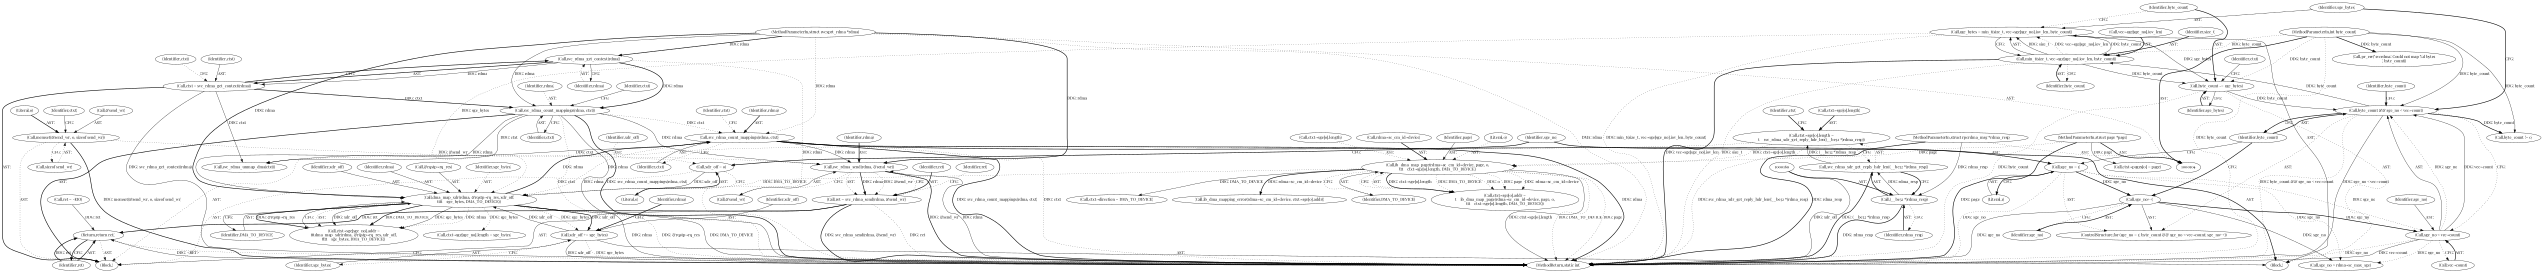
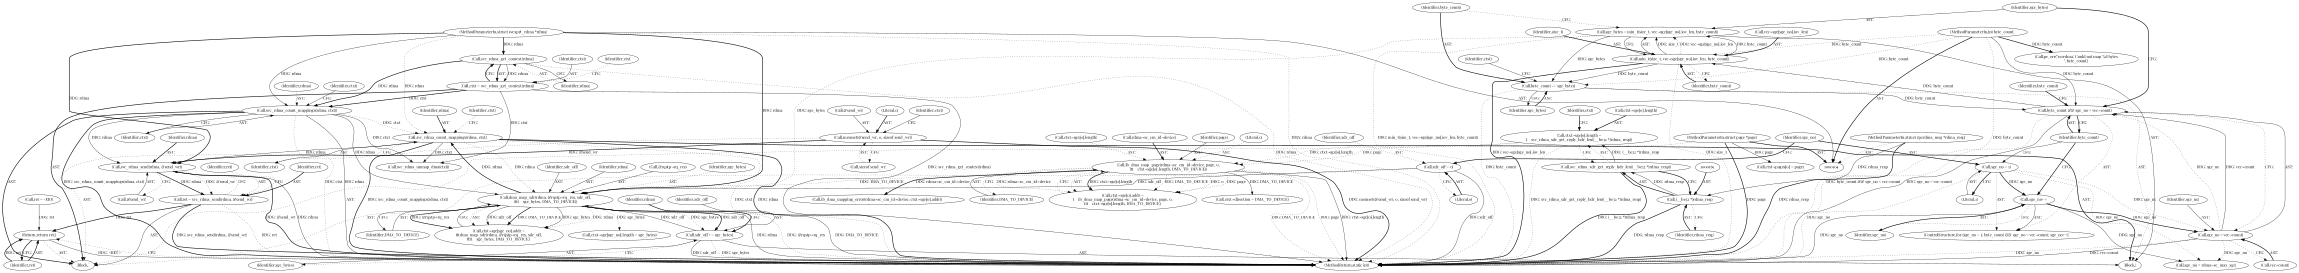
edge "(MethodParameterIn,struct svcxprt_rdma *rdma)" -> "1000104": style dotted -> solid
node "(Call,byte_count != 0)": removed
edge "(Call,memset(&send_wr, 0, sizeof send_wr))" -> "(Call,svc_rdma_send(rdma, &send_wr))": style dotted -> bold
edge "1000169" -> "(MethodReturn,static int)": now "(Call,xdr_off = 0)" -> "(MethodReturn,static int)"
